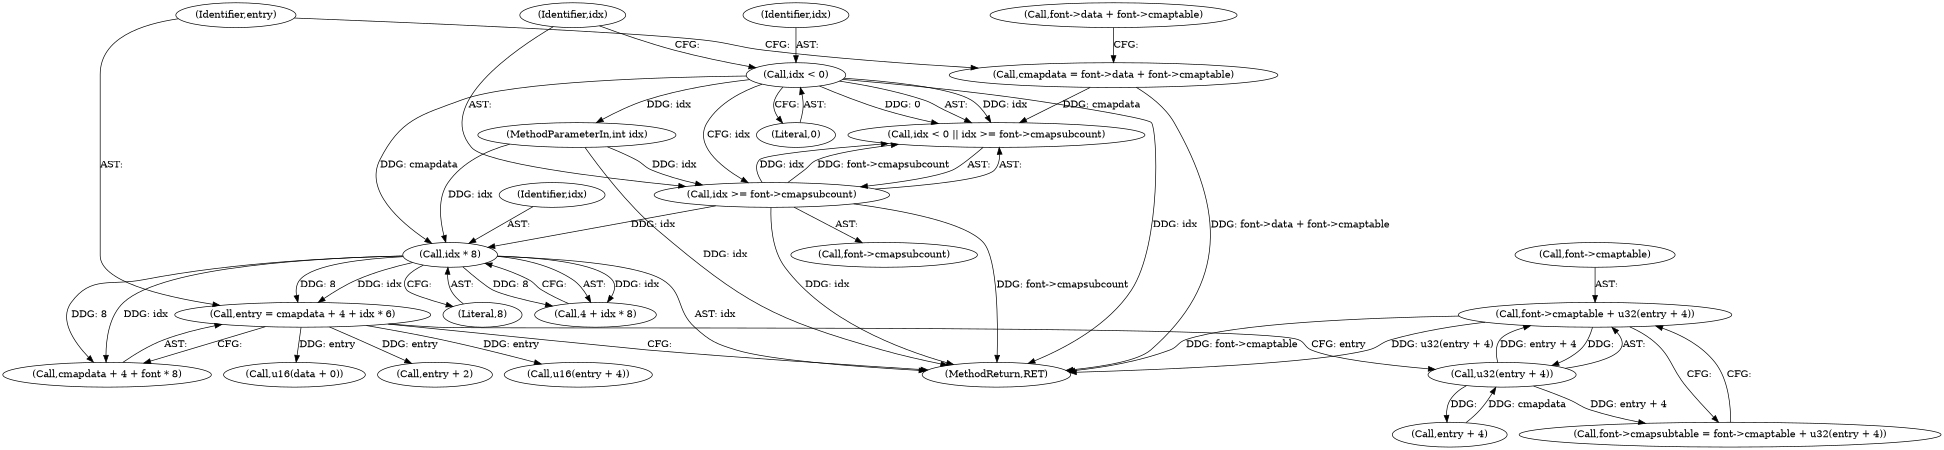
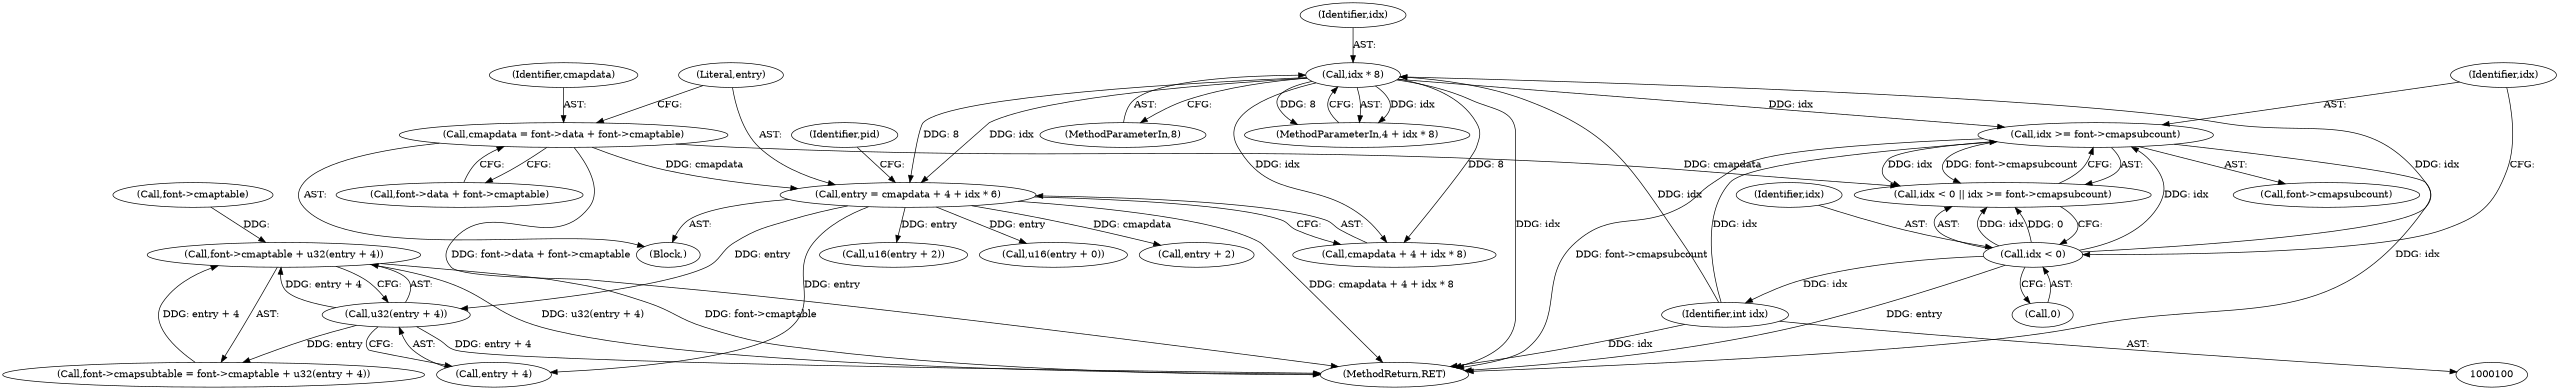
node "(Identifier,entry)": label "(Identifier,entry)" -> "(Literal,entry)"
node "(Identifier,cmapdata)": added
node "(MethodParameterIn,int idx)": label "(MethodParameterIn,int idx)" -> "(Identifier,int idx)"
edge "(Call,idx < 0)" -> "(Call,idx >= font->cmapsubcount)": label "CFG: idx" -> "DDG: idx"
node "(Literal,0)": label "(Literal,0)" -> "(Call,0)"
node "(Identifier,pid)": added
edge "(Call,idx < 0)" -> "(Call,idx * 8)": label "DDG: cmapdata" -> "DDG: idx"
edge "(Call,cmapdata = font->data + font->cmaptable)" -> "(Call,font->data + font->cmaptable)": added, label "CFG:"
edge "(Call,idx < 0 || idx >= font->cmapsubcount)" -> "(Call,idx >= font->cmapsubcount)": label "AST: " -> "CFG: "
edge "(Call,cmapdata = font->data + font->cmaptable)" -> "(Call,entry = cmapdata + 4 + idx * 6)": added, label "DDG: cmapdata"
edge "(Call,idx < 0 || idx >= font->cmapsubcount)" -> "(Call,idx < 0)": added, label "CFG:"
edge "(Call,idx < 0)" -> "(MethodReturn,RET)": label "DDG: idx" -> "DDG: entry"
edge "(Call,idx >= font->cmapsubcount)" -> "(Call,idx * 8)": reversed
node "(Block,)": added
edge "(Call,font->cmaptable)" -> "(Call,font->cmaptable + u32(entry + 4))": label "AST: " -> "DDG: "
node "(Literal,8)": label "(Literal,8)" -> "(MethodParameterIn,8)"
node "(Call,4 + idx * 8)": label "(Call,4 + idx * 8)" -> "(MethodParameterIn,4 + idx * 8)"
edge "(Call,idx * 8)" -> "(MethodReturn,RET)": label "AST: idx" -> "DDG: idx"
edge "(Call,entry = cmapdata + 4 + idx * 6)" -> "(Call,entry + 2)": label "DDG: entry" -> "DDG: cmapdata"
edge "(Call,entry = cmapdata + 4 + idx * 6)" -> "(MethodReturn,RET)": label "CFG: " -> "DDG: cmapdata + 4 + idx * 8"
edge "(Call,entry = cmapdata + 4 + idx * 6)" -> "(Call,entry + 4)": added, label "DDG: entry"
edge "(Call,entry = cmapdata + 4 + idx * 6)" -> "(Call,u32(entry + 4))": label "CFG: entry" -> "DDG: entry"
edge "(Call,font->cmaptable + u32(entry + 4))" -> "(Call,u32(entry + 4))": label "DDG: " -> "CFG: "
edge "(Call,u32(entry + 4))" -> "(MethodReturn,RET)": added, label "DDG: entry + 4"
node "(Call,cmapdata + 4 + font * 8)": label "(Call,cmapdata + 4 + font * 8)" -> "(Call,cmapdata + 4 + idx * 8)"
node "(Call,u16(data + 0))": label "(Call,u16(data + 0))" -> "(Call,u16(entry + 0))"
node "(Call,u16(entry + 4))": label "(Call,u16(entry + 4))" -> "(Call,u16(entry + 2))"
edge "(Call,font->cmaptable + u32(entry + 4))" -> "(Call,font->cmapsubtable = font->cmaptable + u32(entry + 4))": label "CFG: " -> "AST: "
edge "(Call,font->cmapsubtable = font->cmaptable + u32(entry + 4))" -> "(Call,font->cmaptable + u32(entry + 4))": label "CFG: " -> "DDG: entry + 4"
node "1000100": added
edge "(Call,u32(entry + 4))" -> "(Call,entry + 4)": label "DDG: " -> "CFG: "
edge "(Call,entry + 4)" -> "(Call,u32(entry + 4))": label "DDG: cmapdata" -> "AST: "
edge "(Call,u32(entry + 4))" -> "(Call,font->cmapsubtable = font->cmaptable + u32(entry + 4))": label "DDG: entry + 4" -> "DDG: entry"
